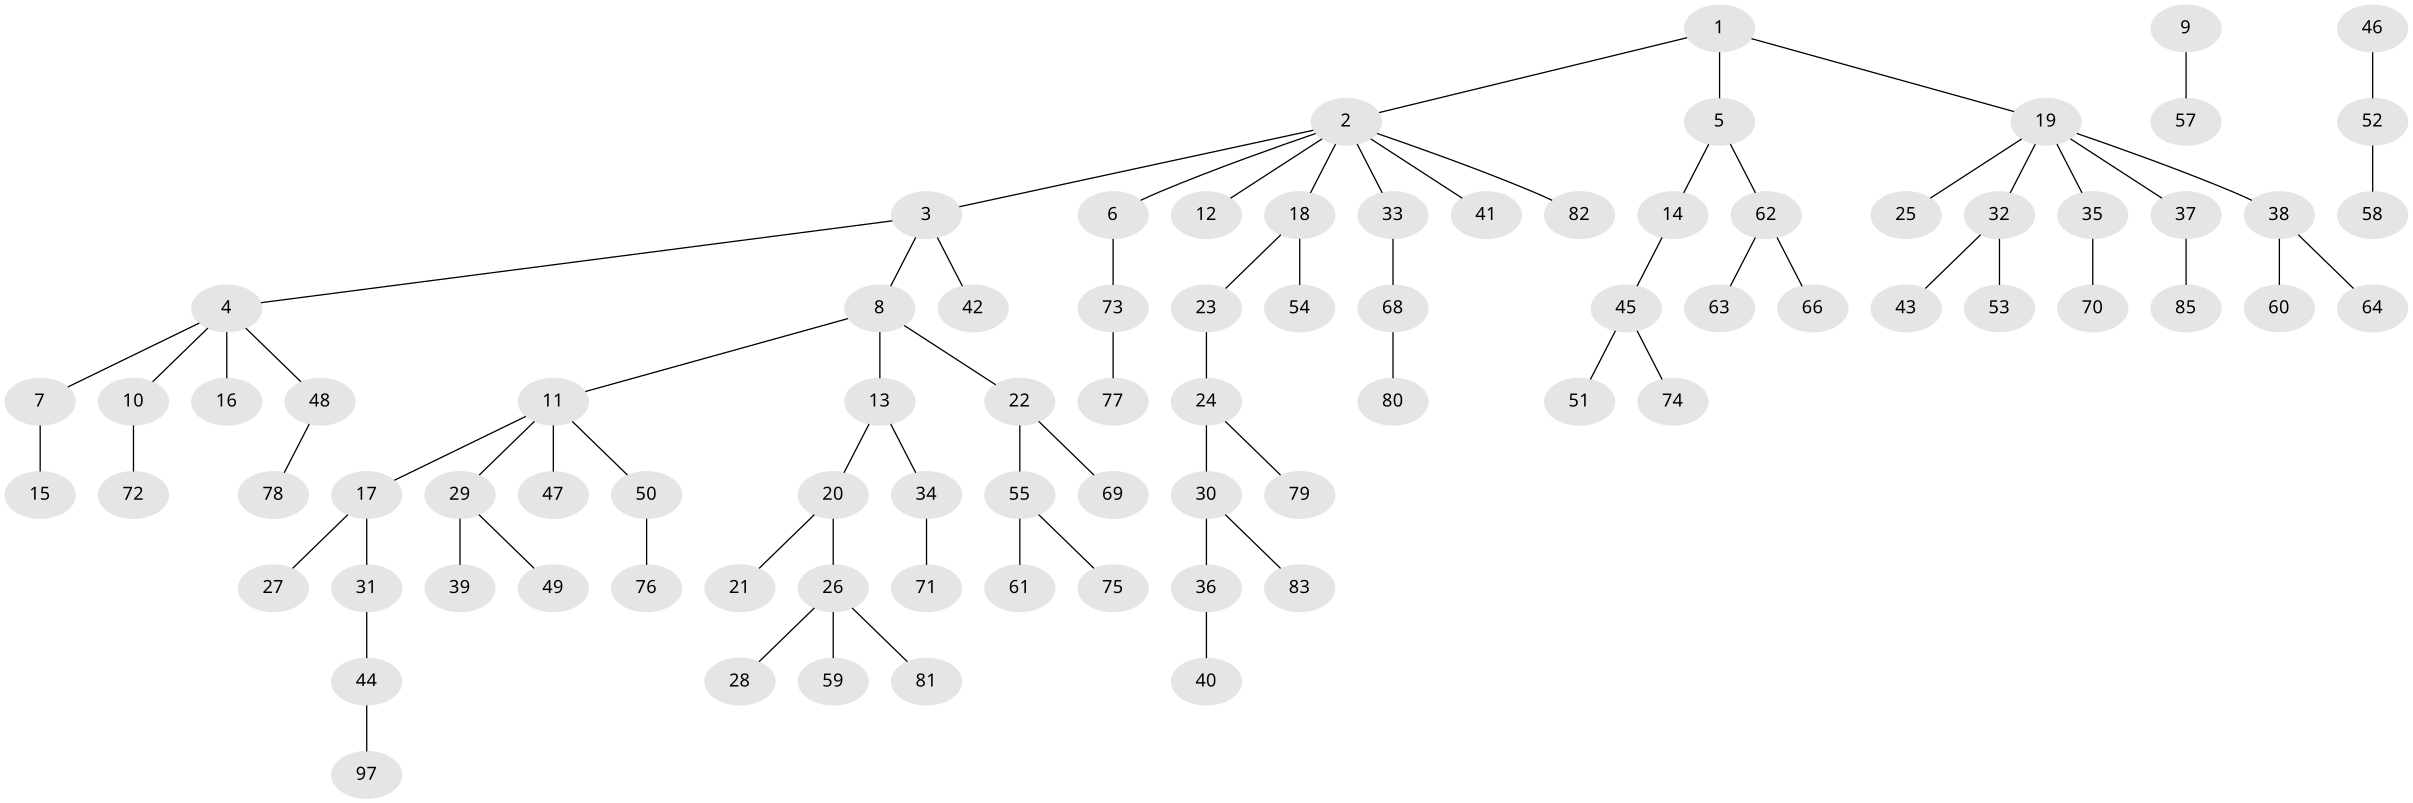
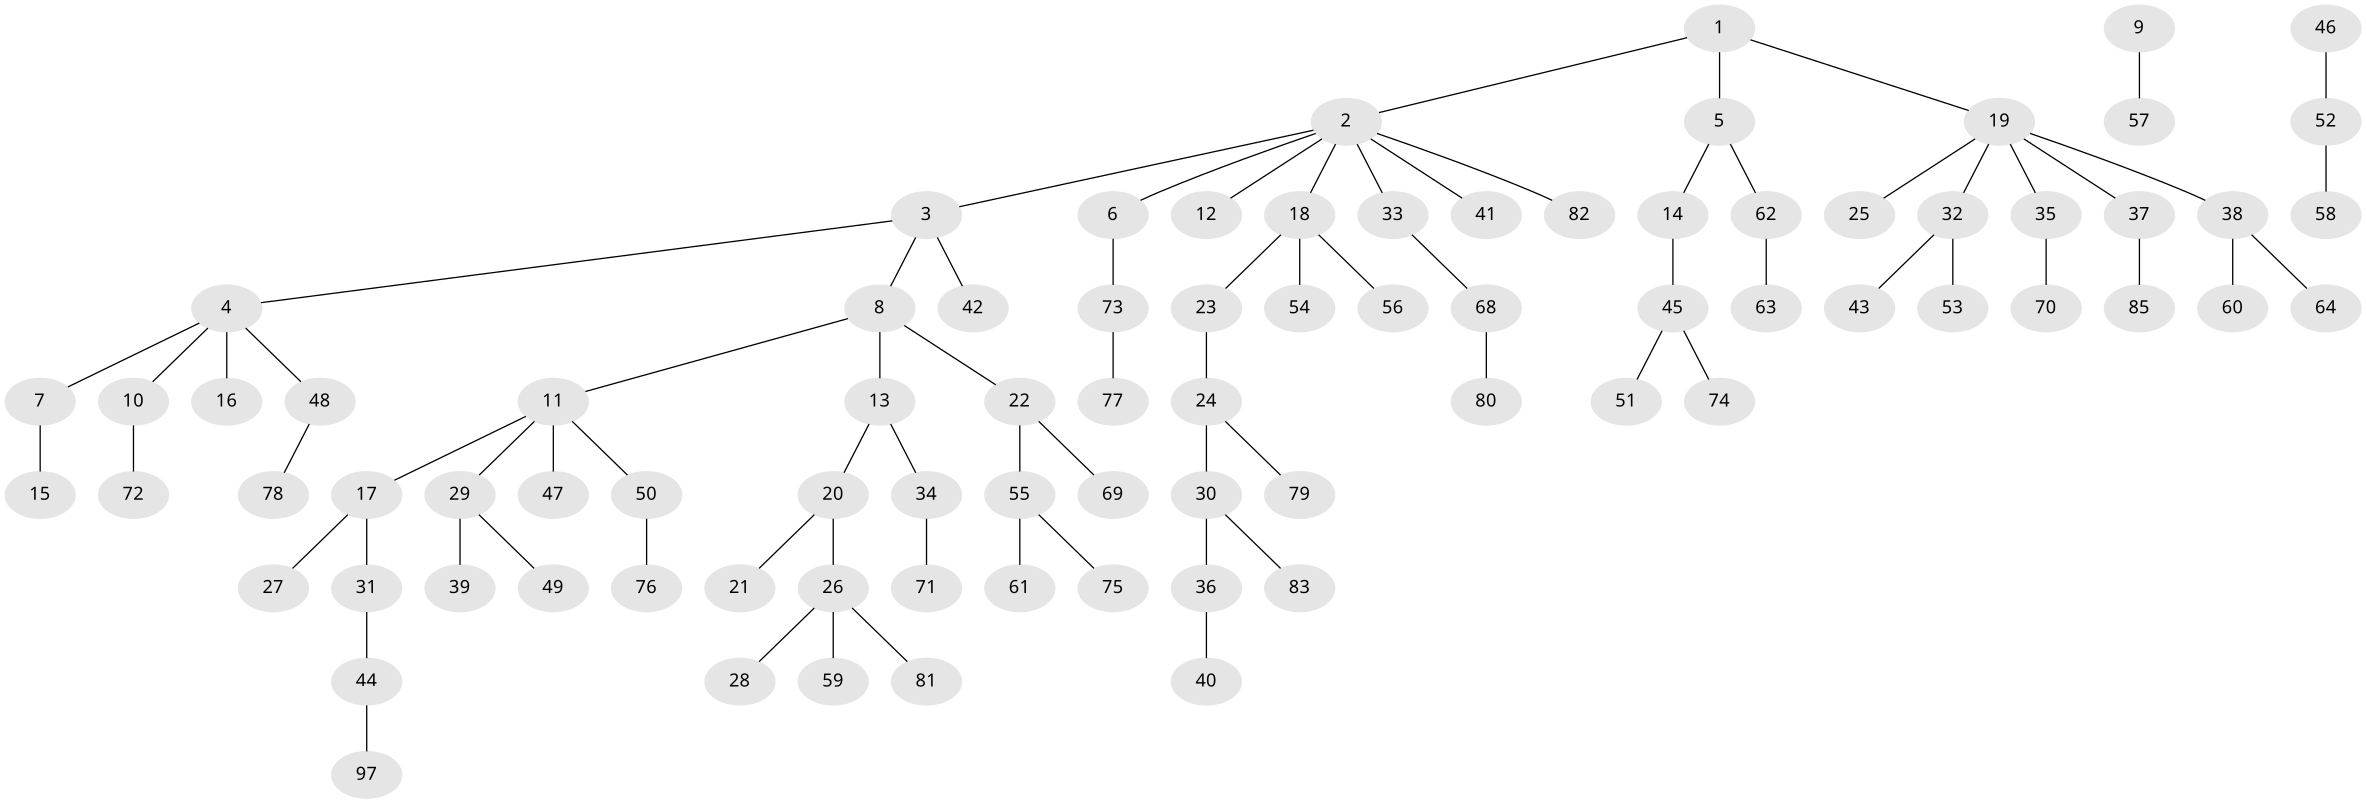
node "56": added
node "66": removed
